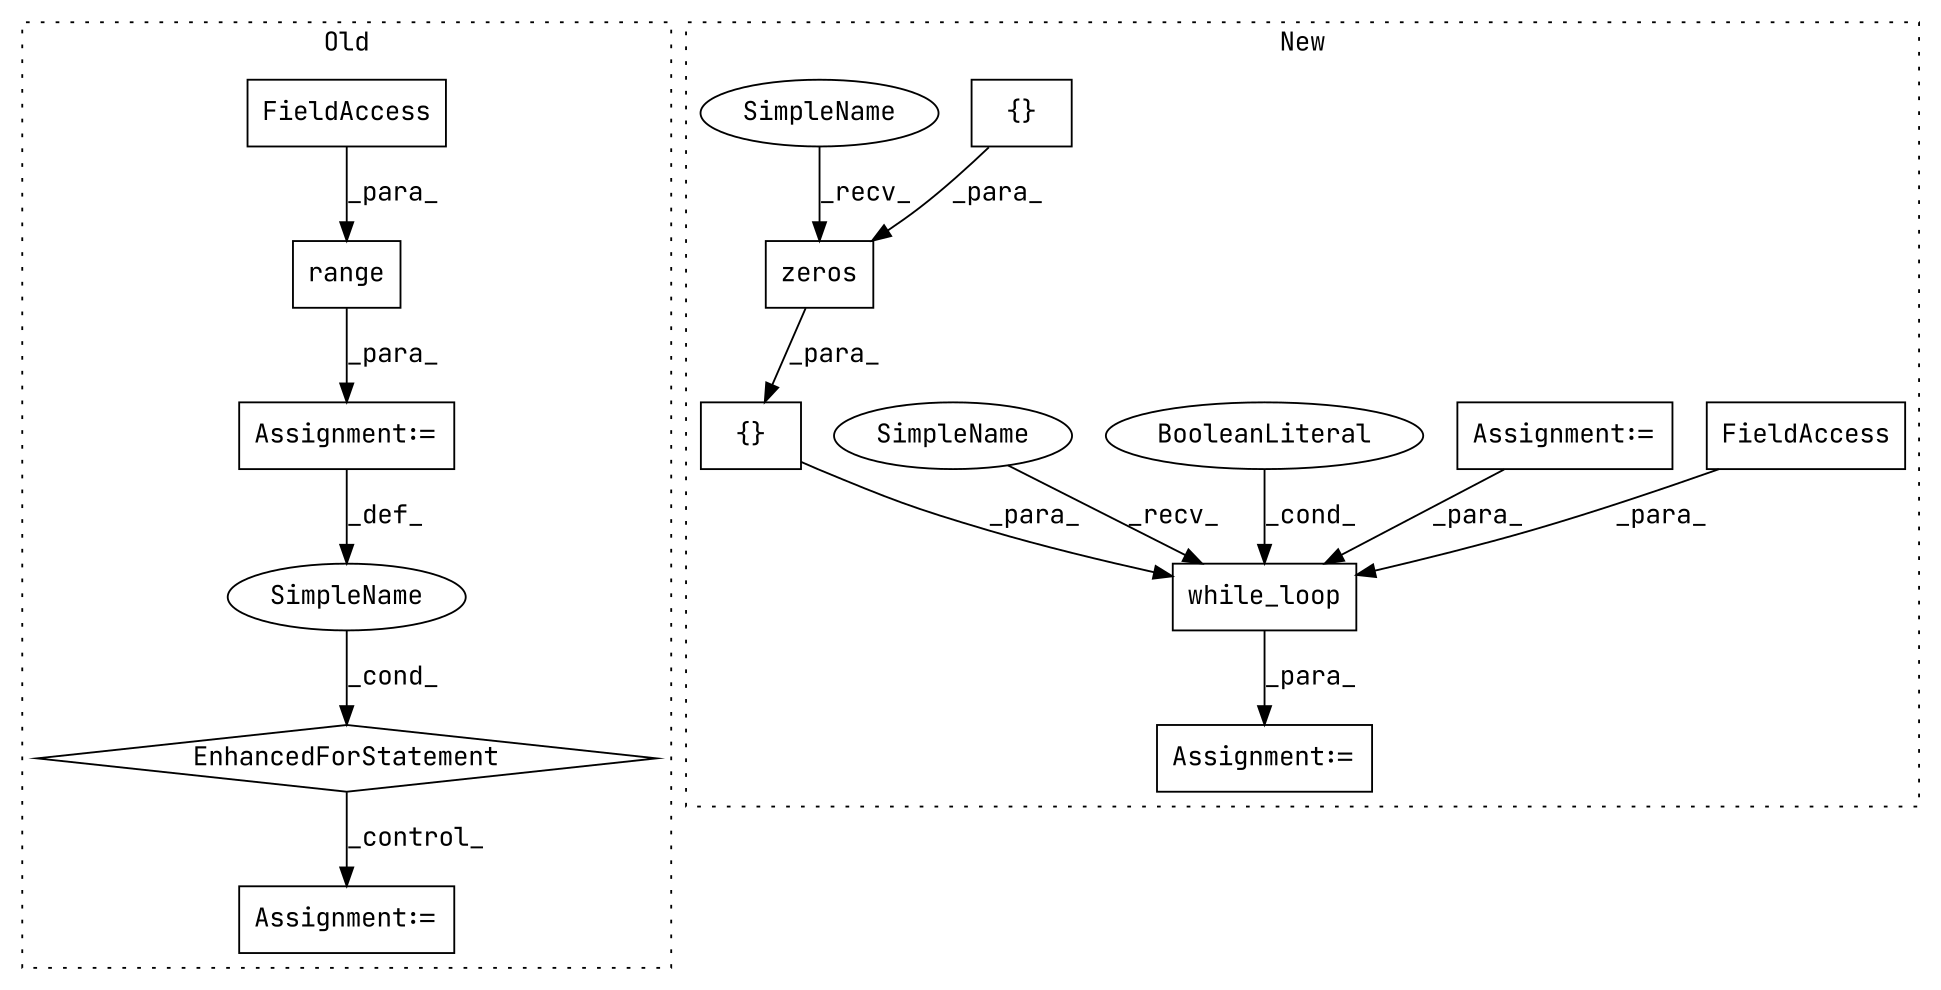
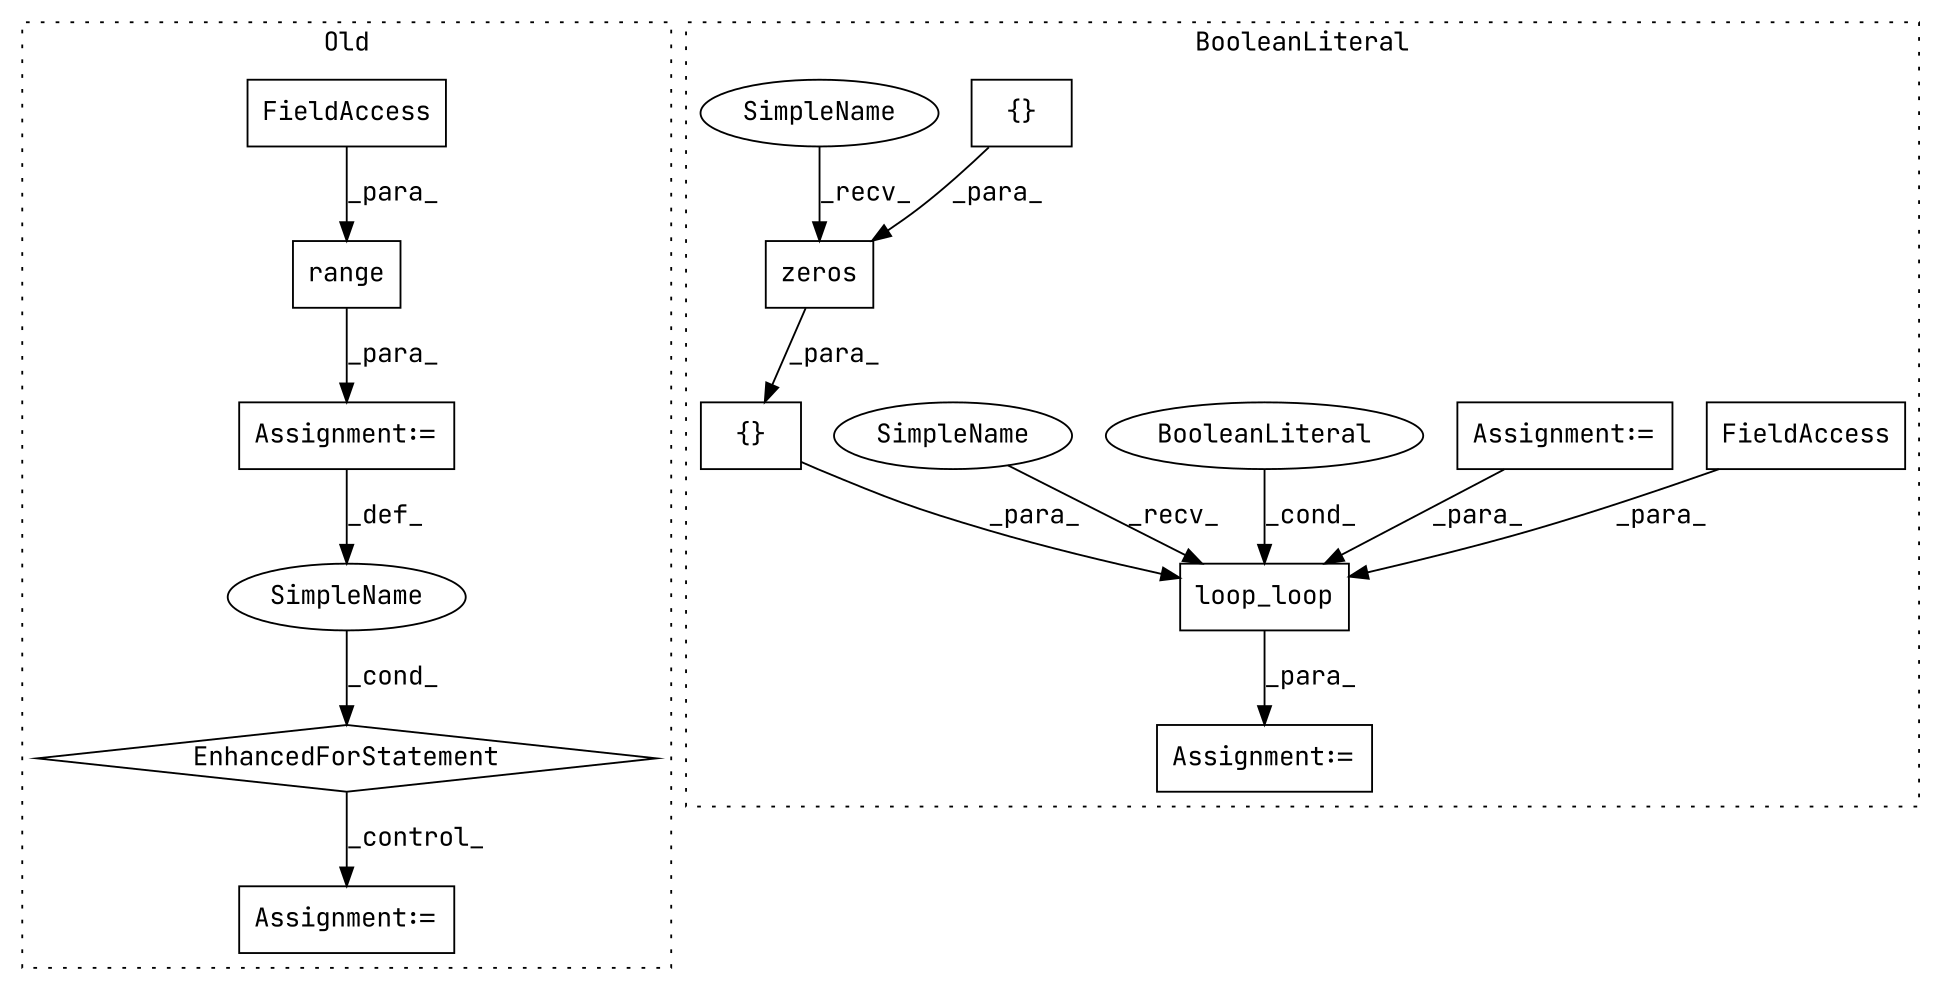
cluster "New": label "New" -> "BooleanLiteral"
node "while_loop": label "while_loop" -> "loop_loop"
